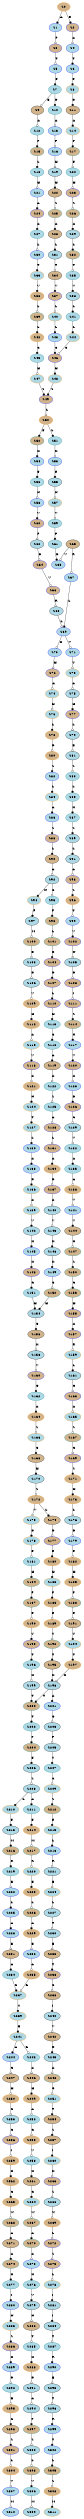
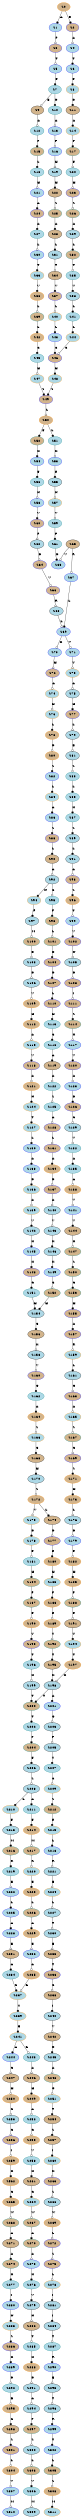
edge "S114" -> "S117": arrowhead dot -> odot
